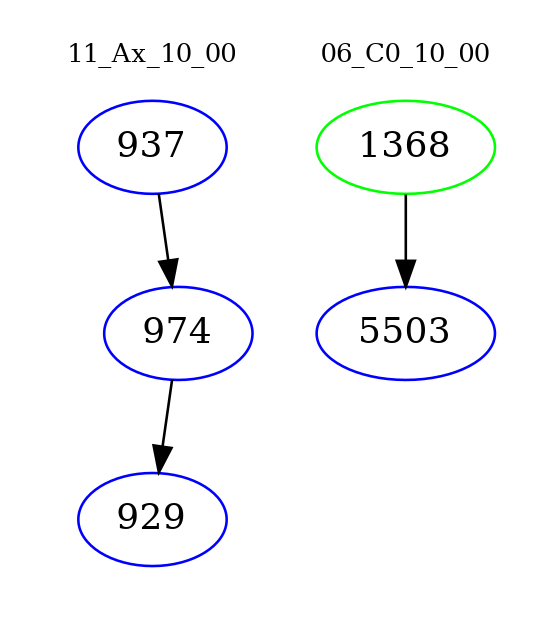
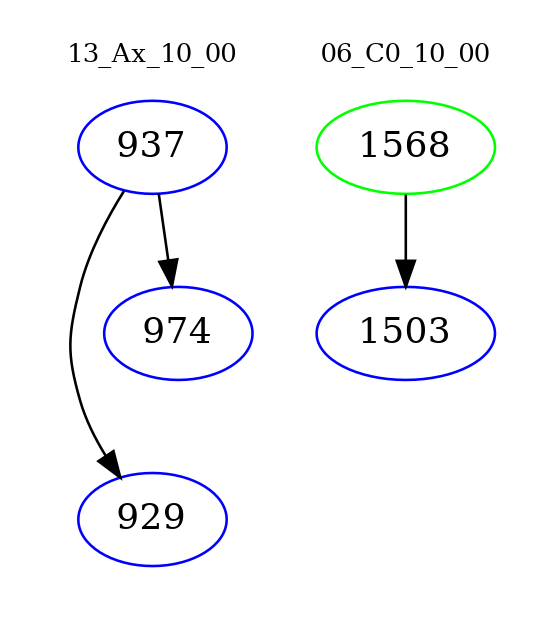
cluster "11_Ax_10_00": label "11_Ax_10_00" -> "13_Ax_10_00"
node "1368": label "1368" -> "1568"
node "5503": label "5503" -> "1503"
edge "974" -> "929": now "937" -> "929"
